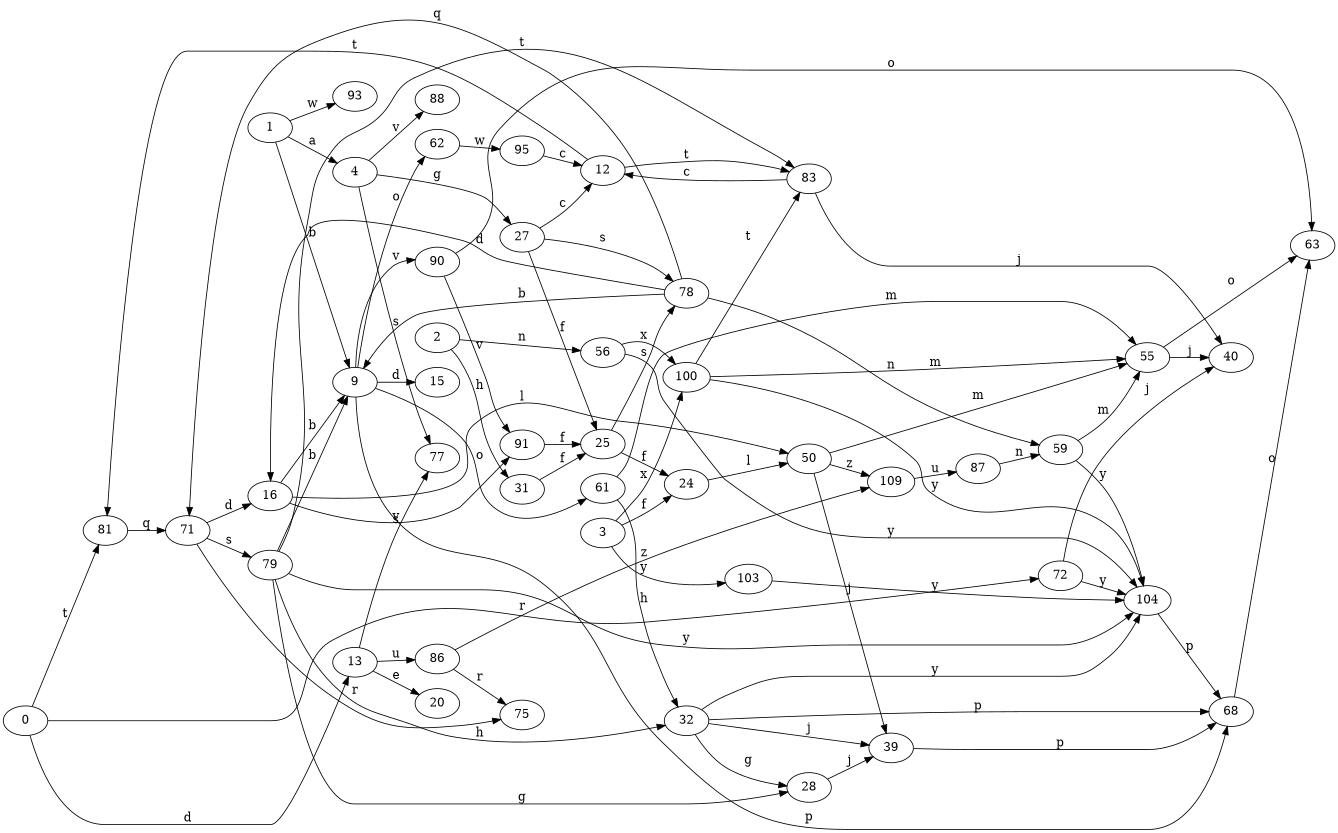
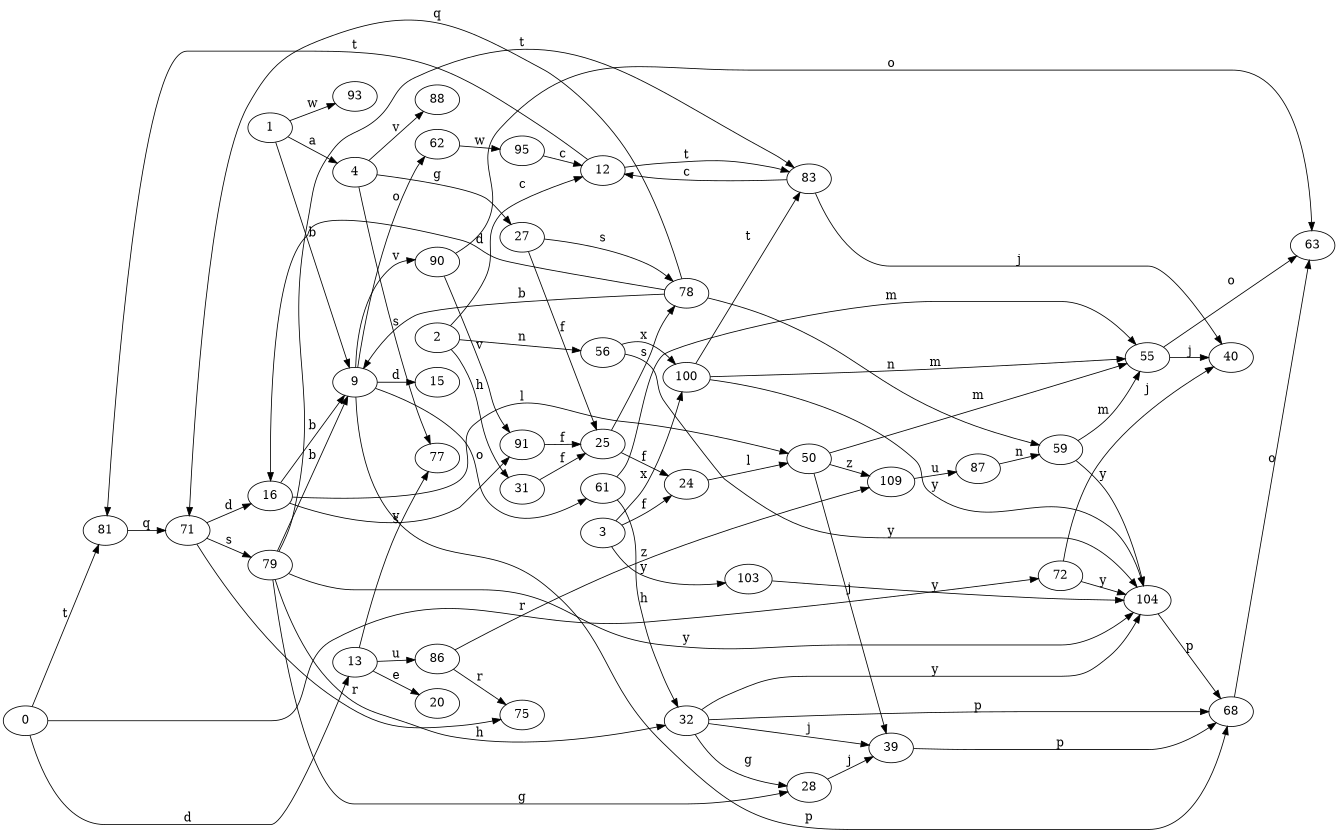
edge "27" -> "12": now "2" -> "12"
